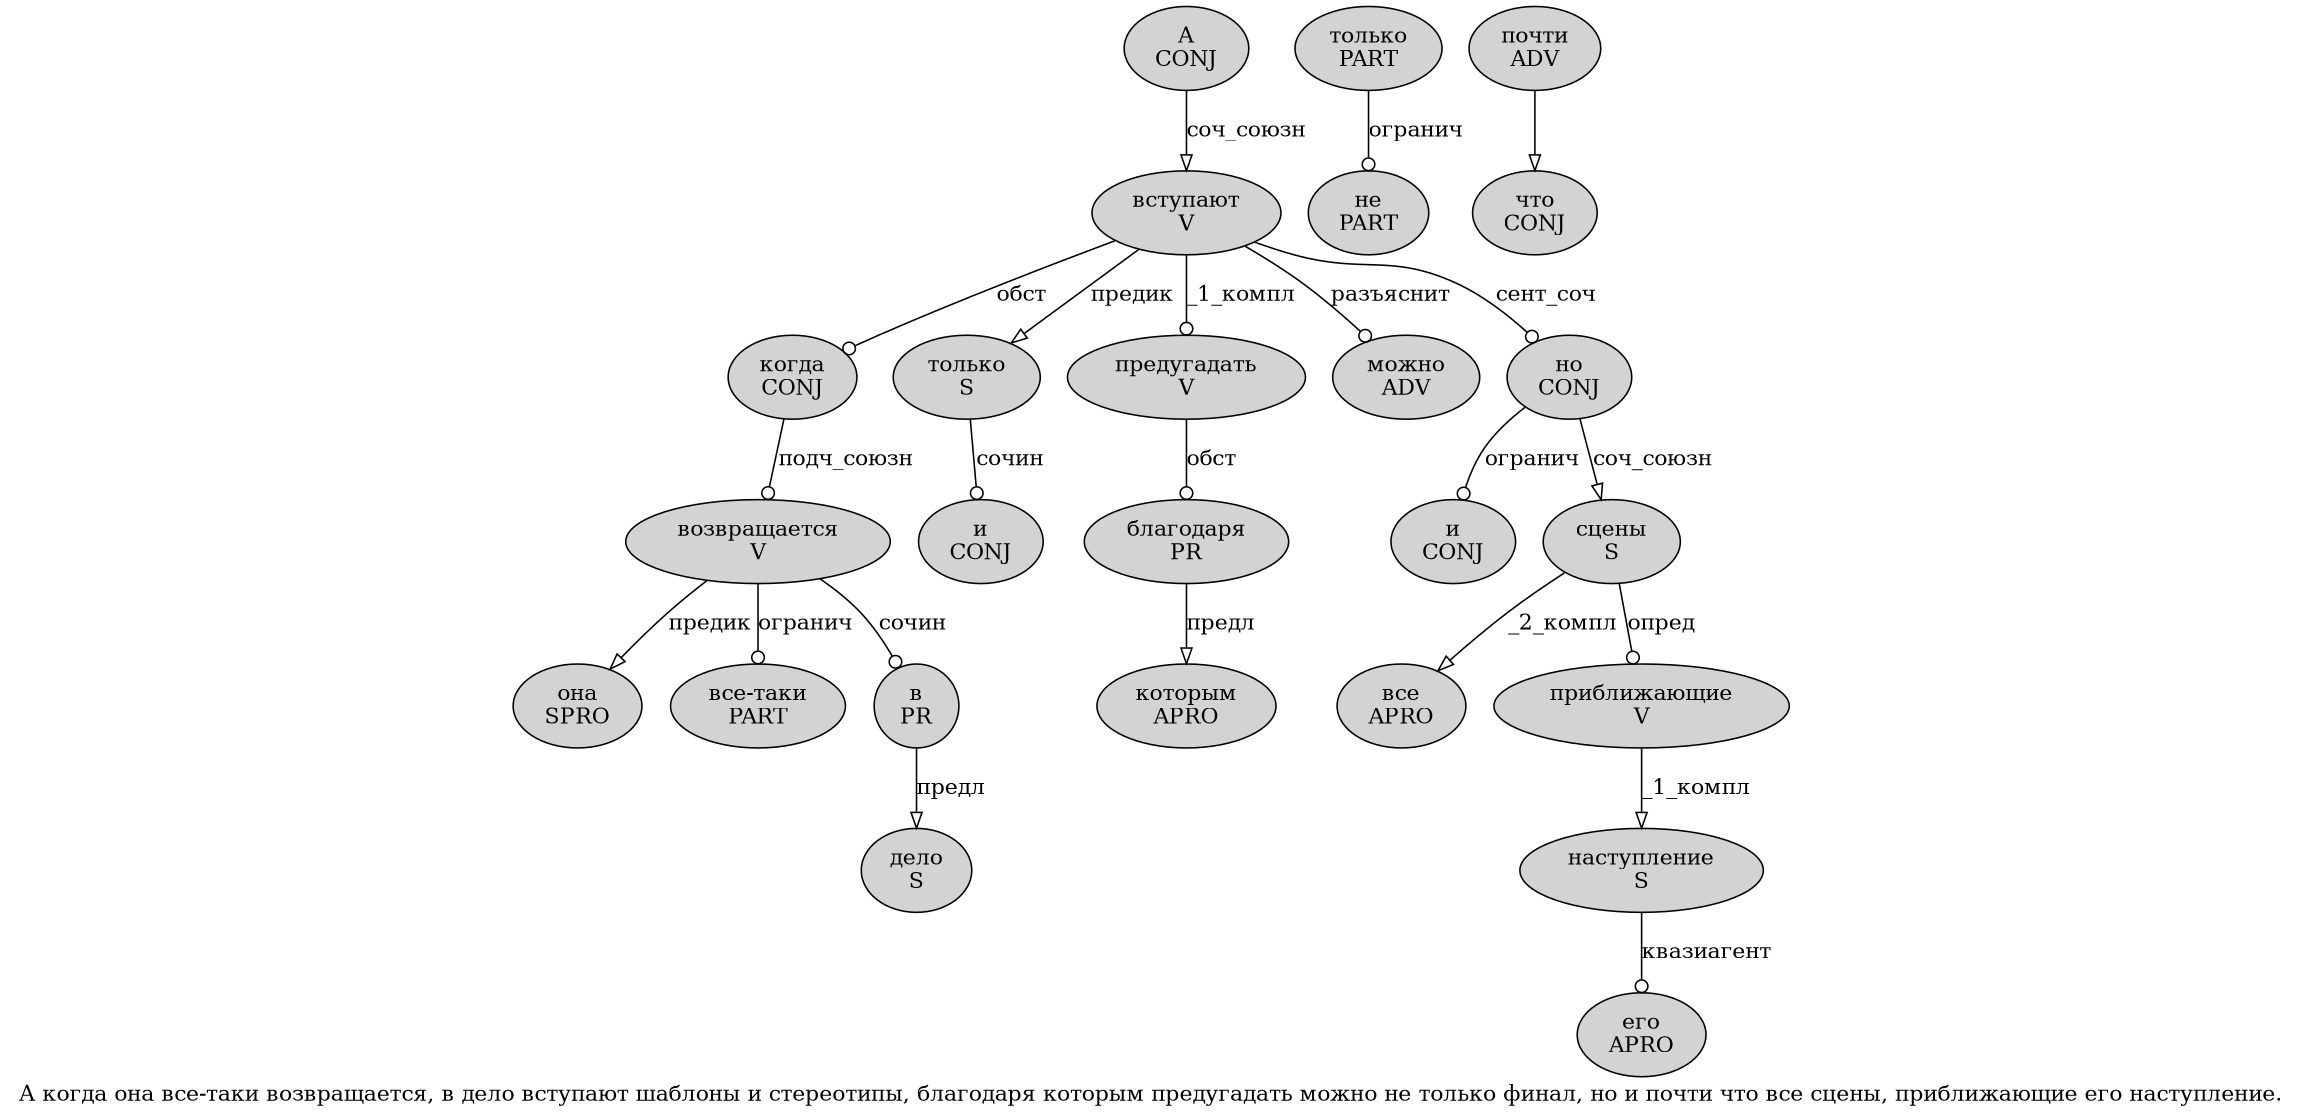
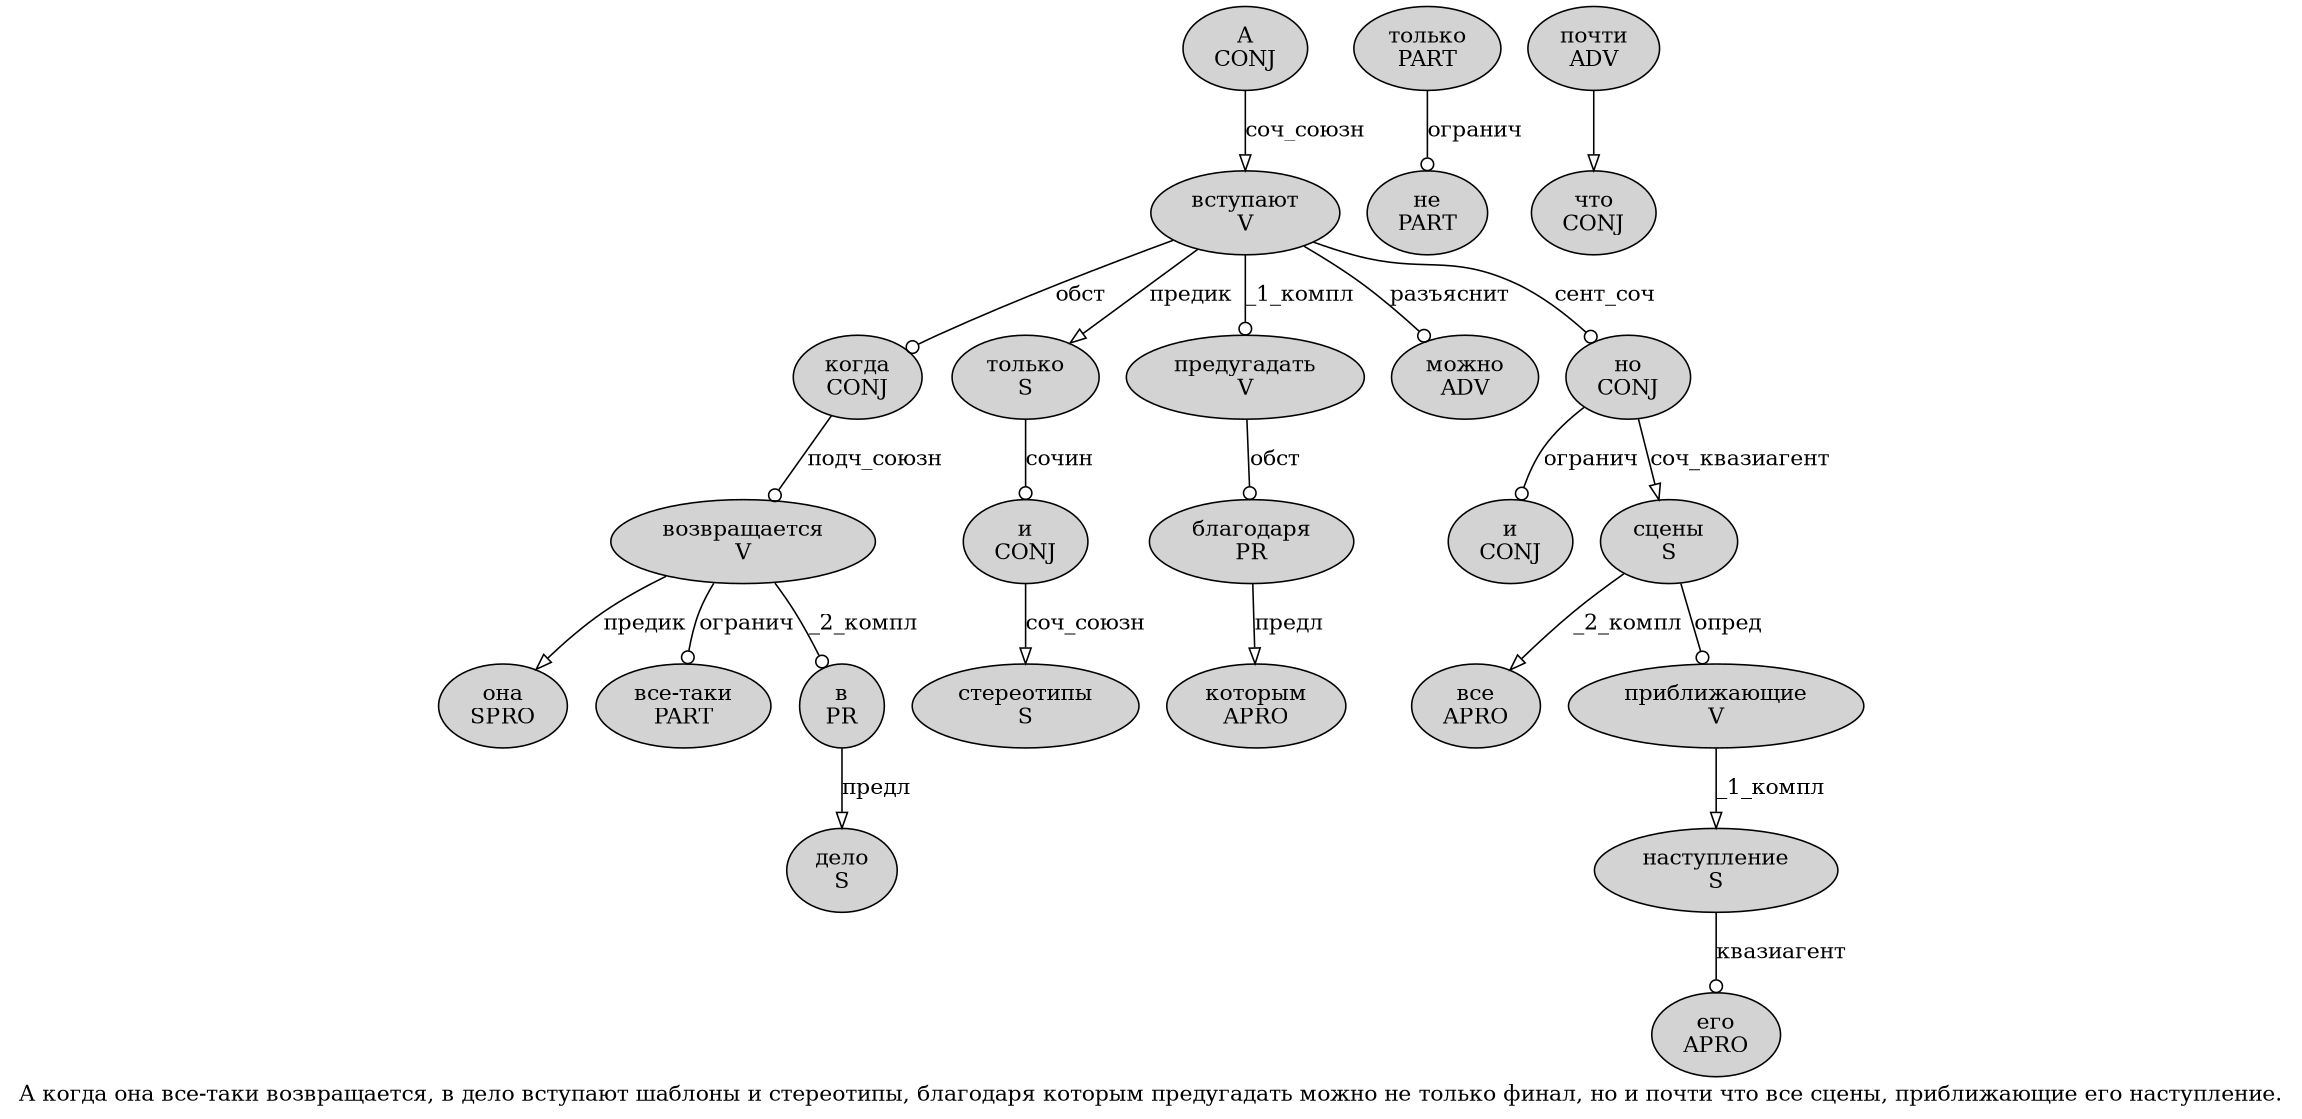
edge "но CONJ" -> "сцены S": label "соч_союзн" -> "соч_квазиагент"
edge "возвращается V" -> "в PR": label "сочин" -> "_2_компл"
node "стереотипы S": added
